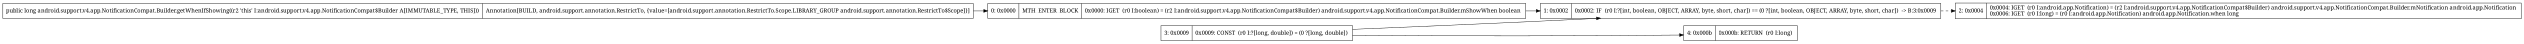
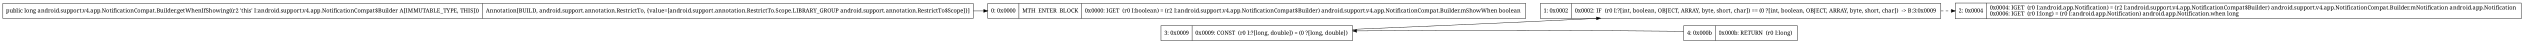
edge "0: 0x0000" -> "1: 0x0002": removed
edge "3: 0x0009" -> "4: 0x000b": reversed
